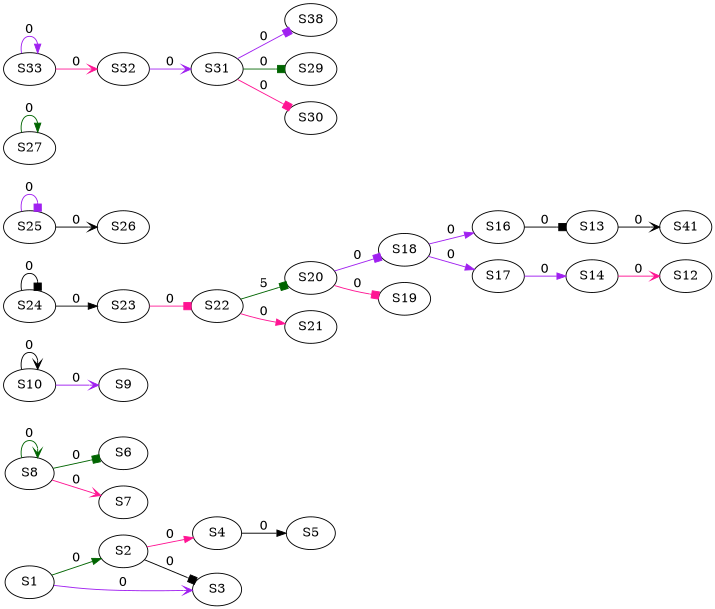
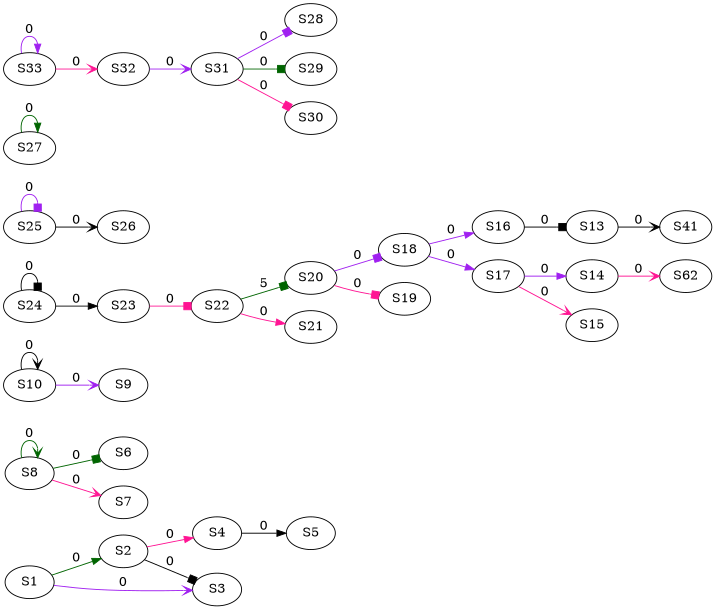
node "S38": label "S38" -> "S28"
node "S12": label "S12" -> "S62"
node "S15": added
